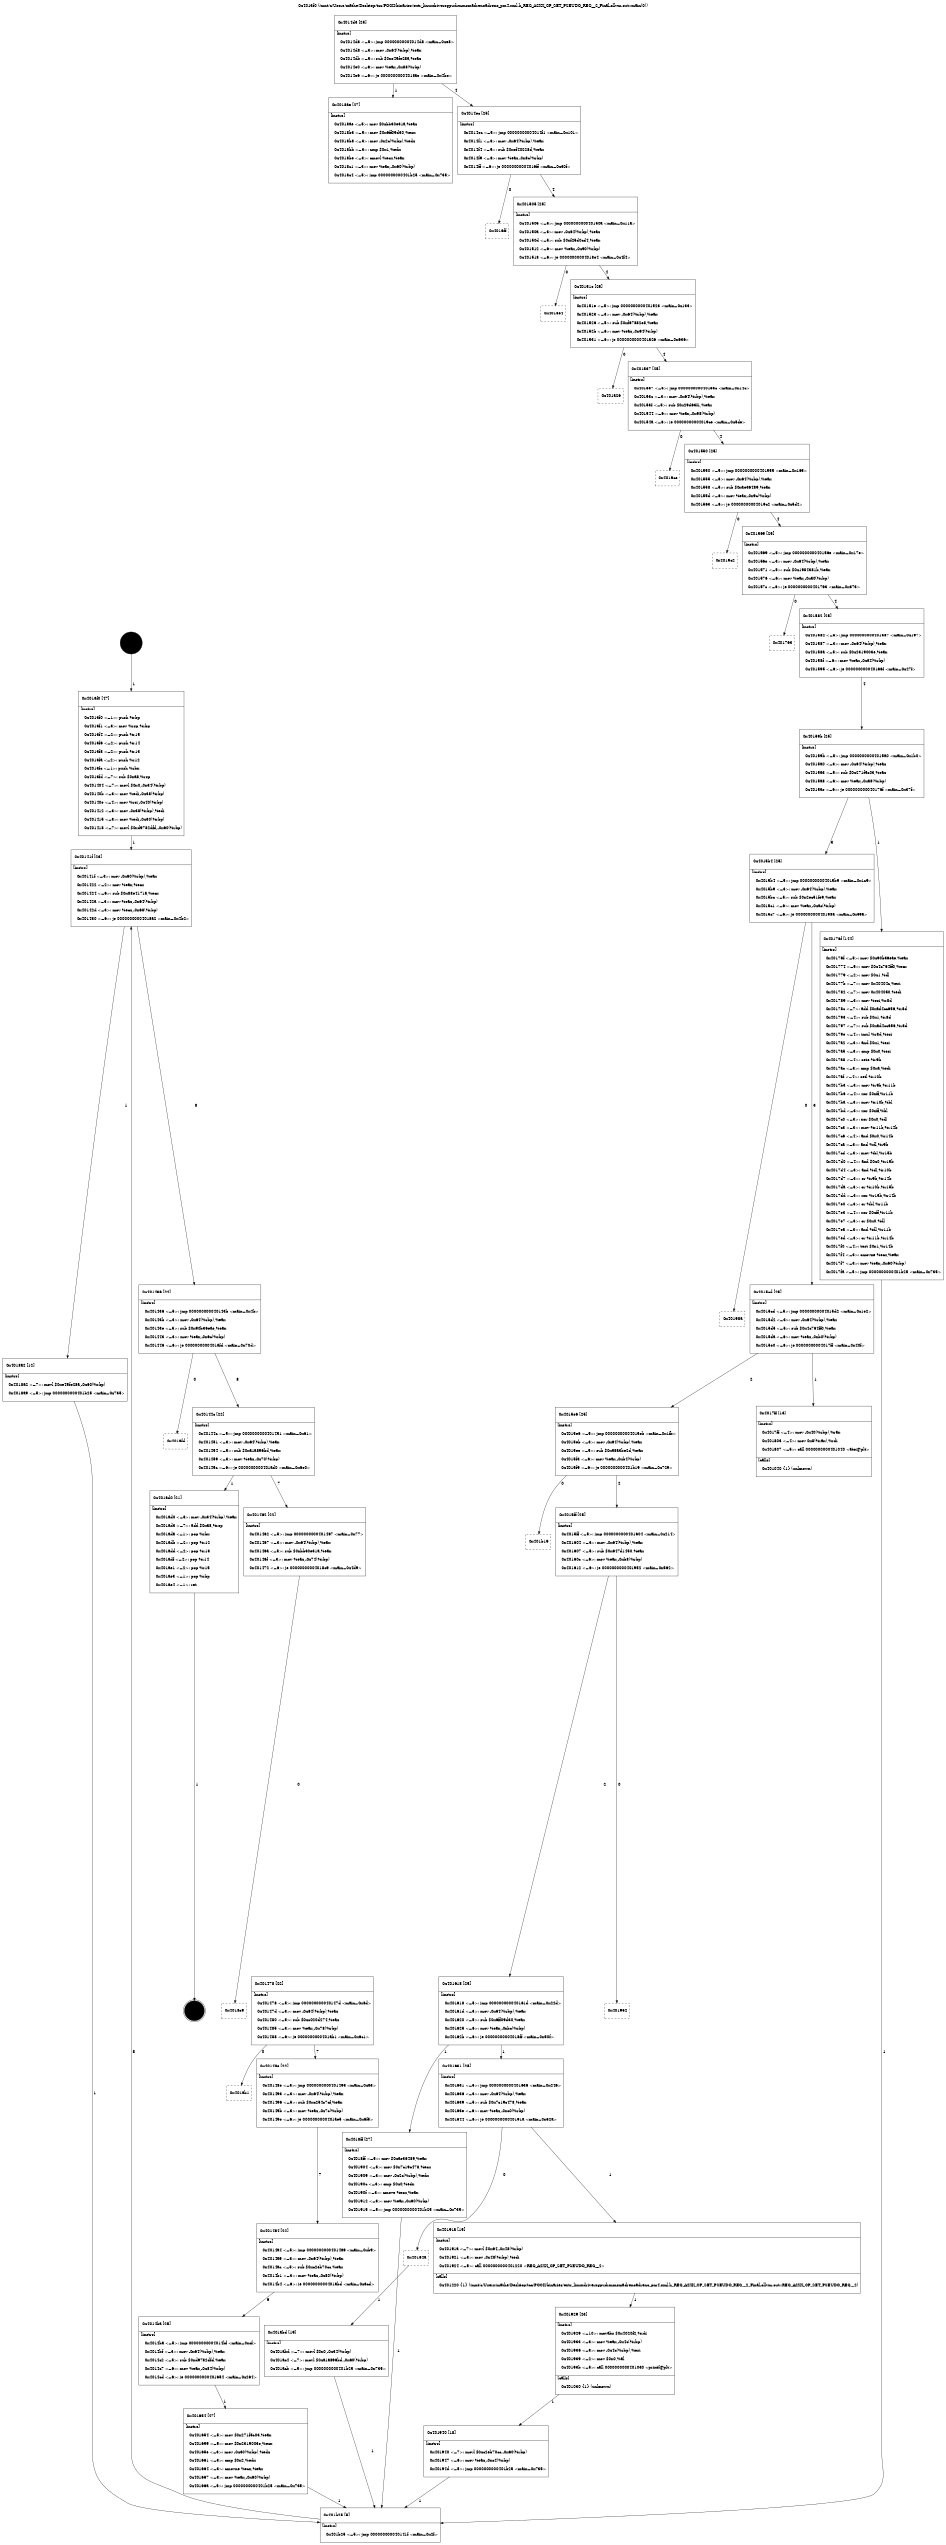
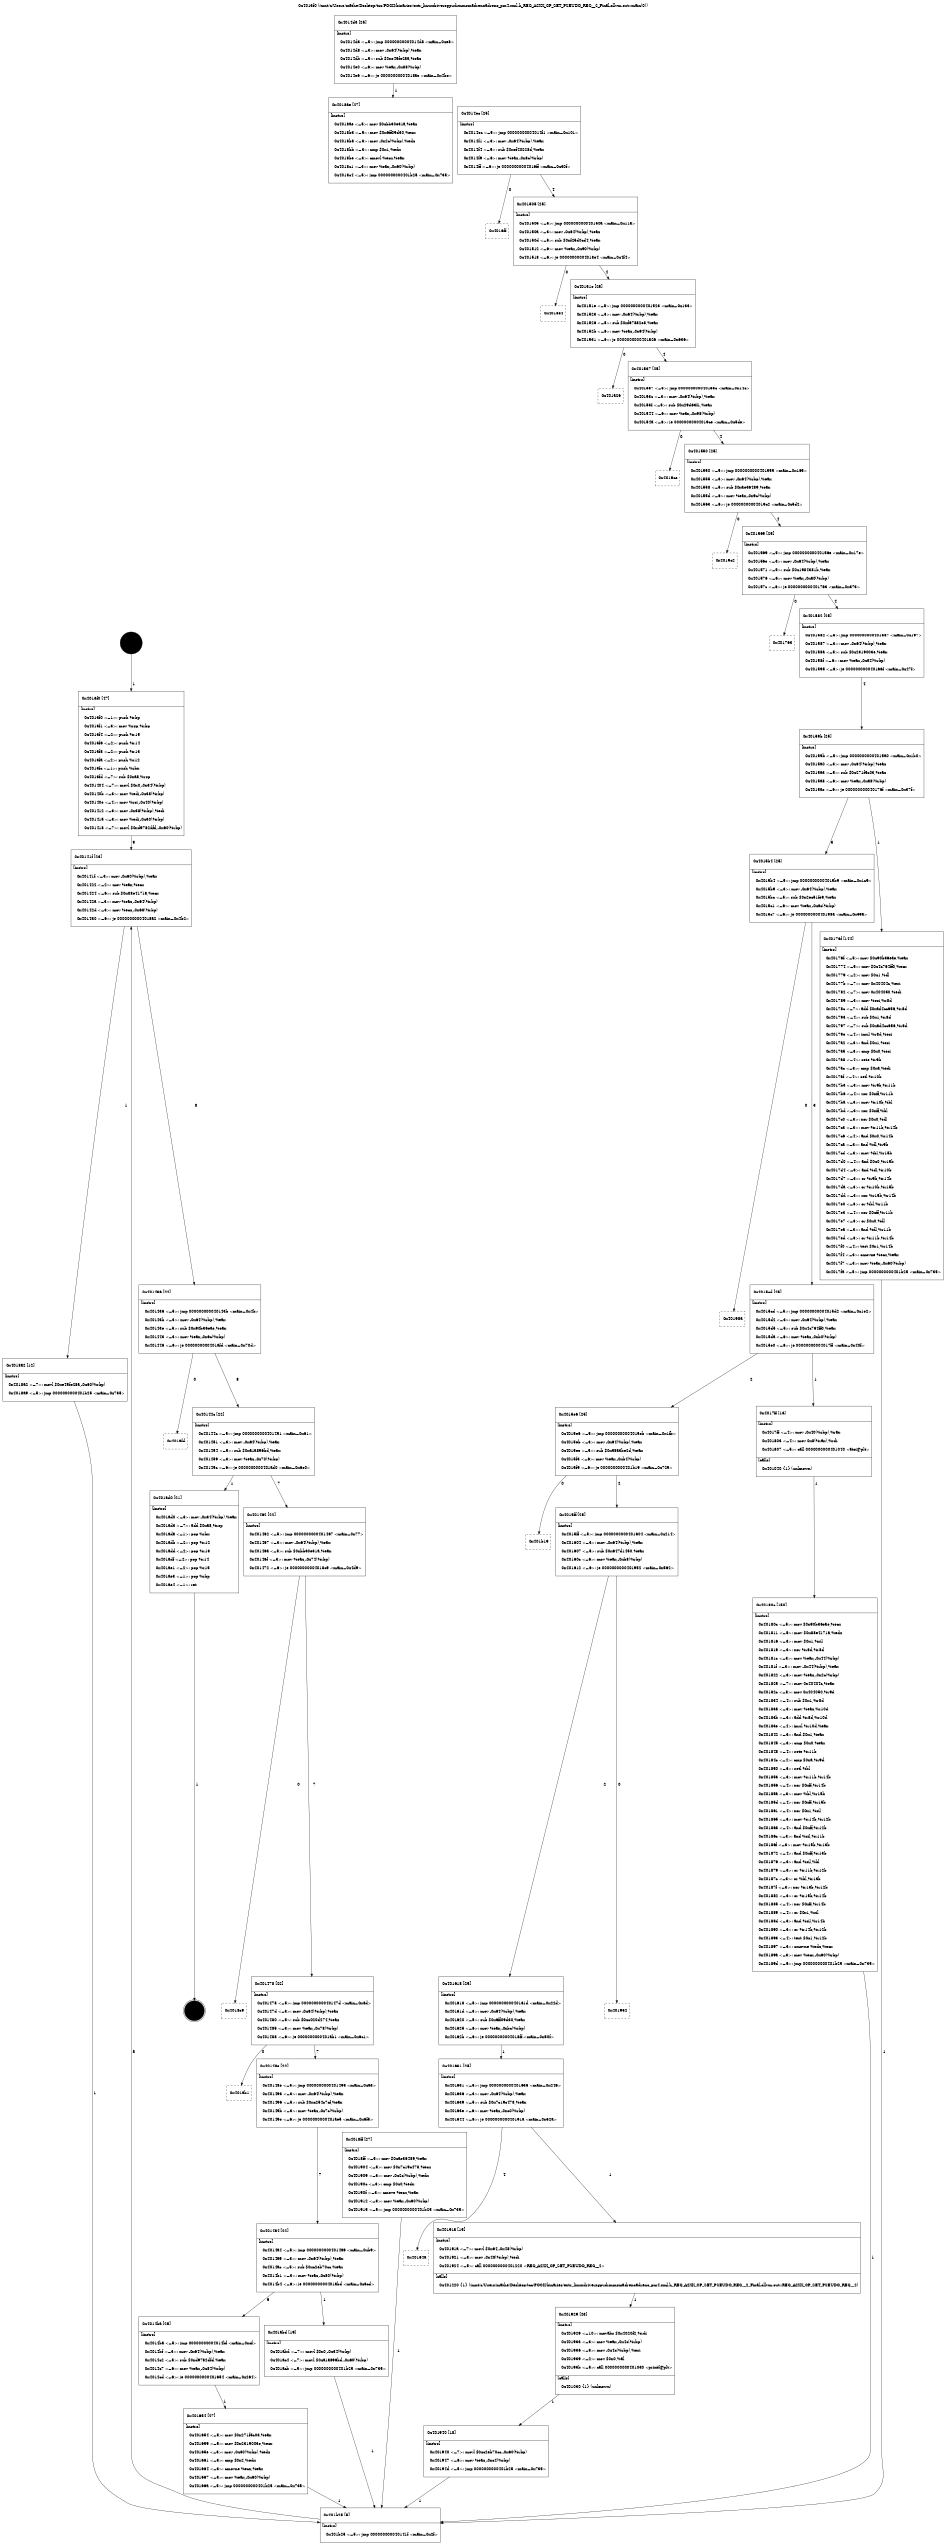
edge "0x4014d3 [25]" -> "0x4014ec [25]": removed, label "4"
edge "0x4013f0 [47]" -> "0x40141f [23]": label " 1" -> " 9"
edge "0x401462 [22]" -> "0x401478 [22]": added, label "7"
node "0x40180c [150]": added
edge "0x401618 [25]" -> "0x4018ff [27]": removed, label "1"
edge "0x401631 [25]" -> "0x40164a": label " 0" -> " 4"
edge "0x40164a" -> "0x401abd [19]": now "0x4014a4 [22]" -> "0x401abd [19]"
